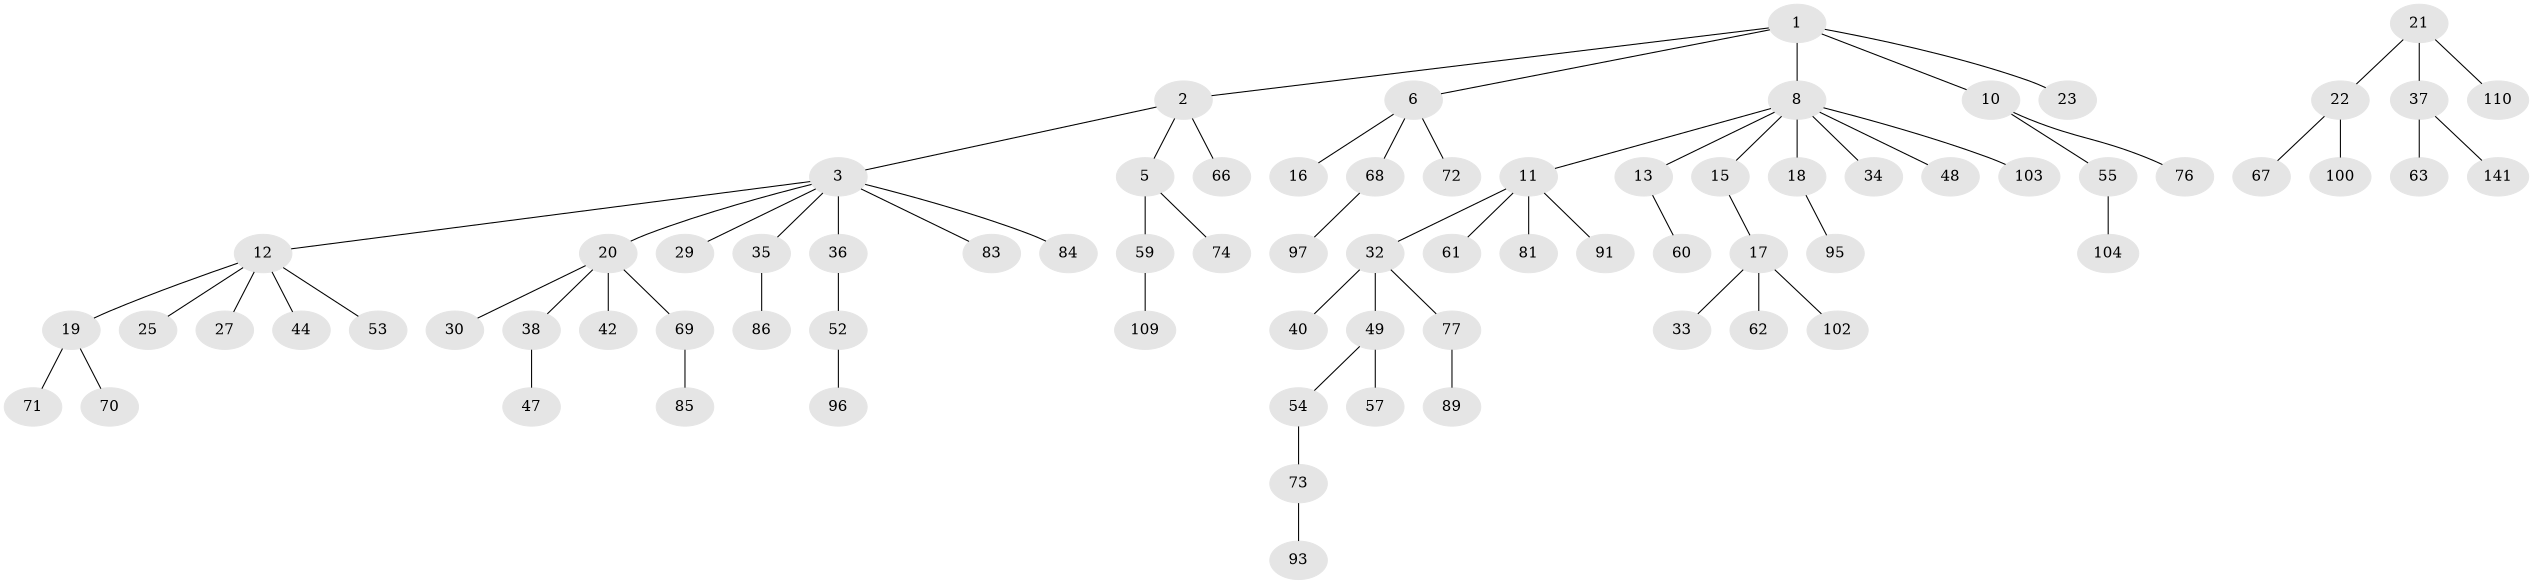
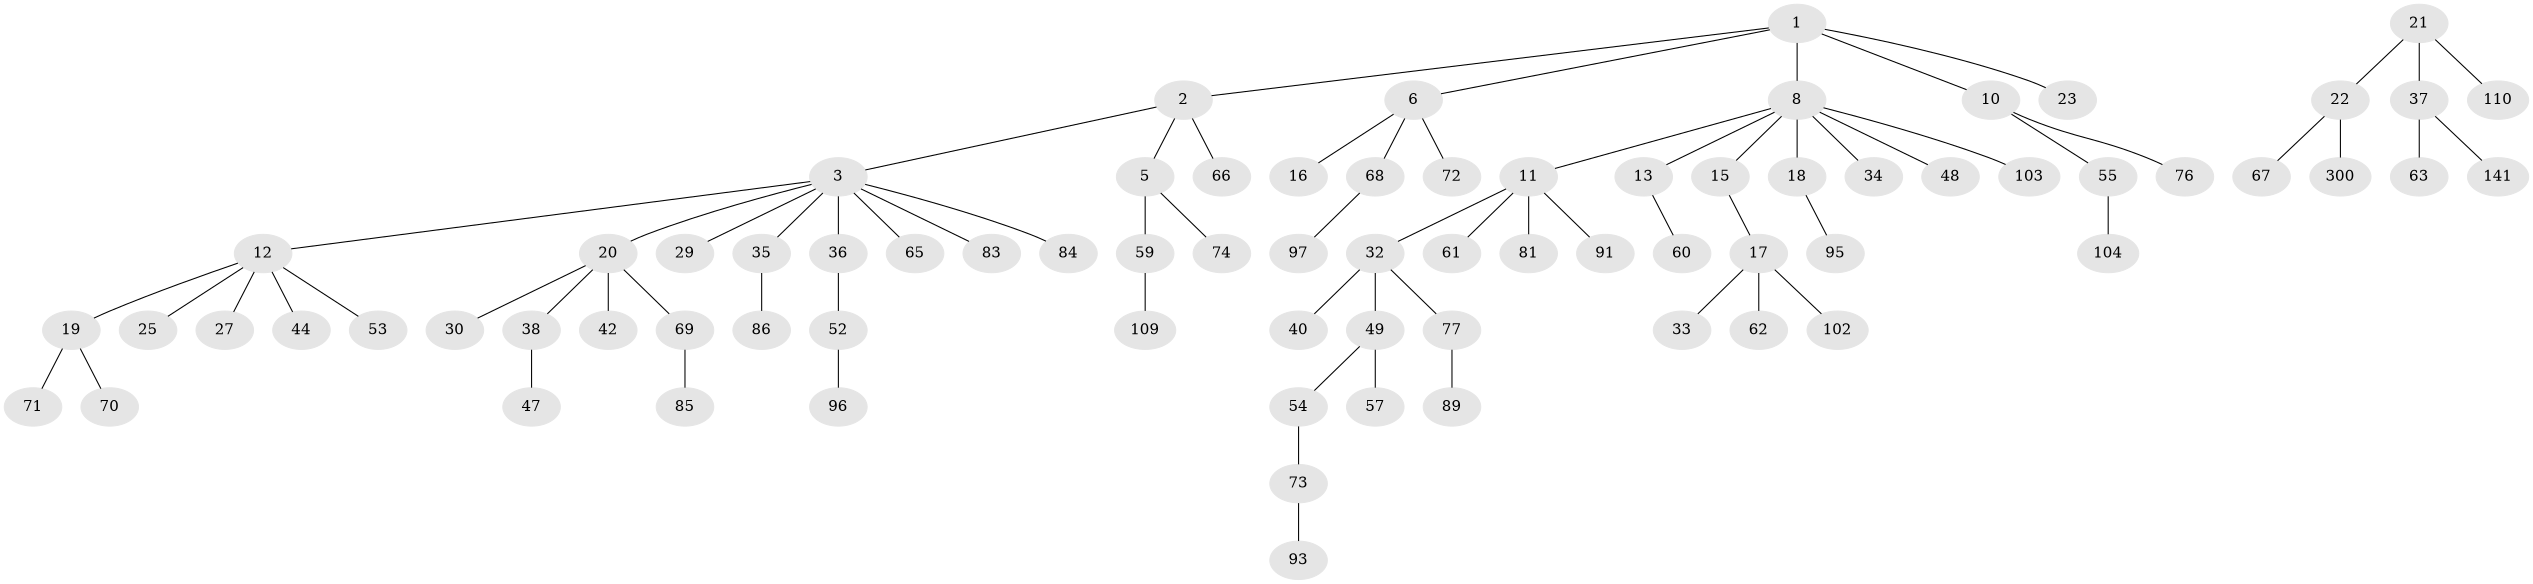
node "100": label "100" -> "300"
node "65": added
